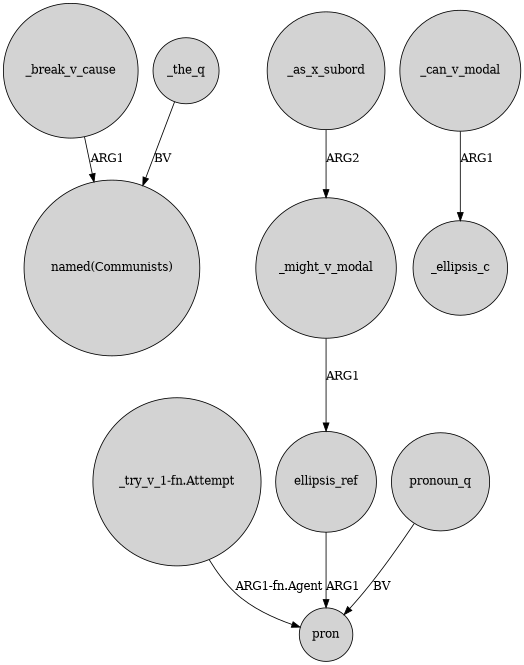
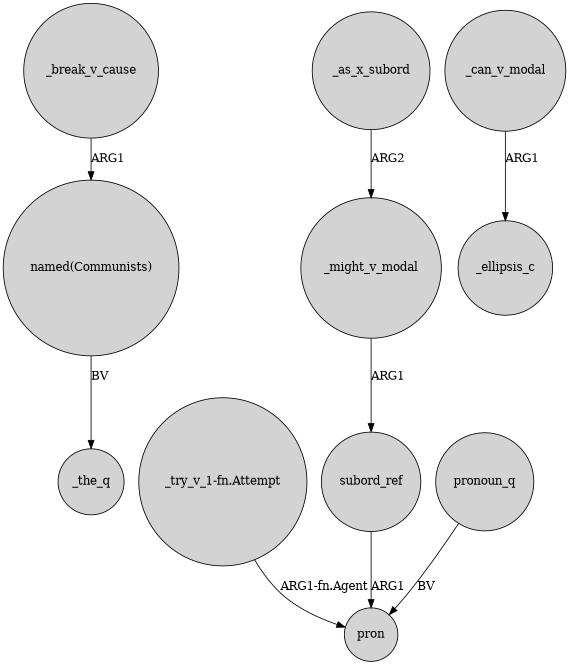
edge "_the_q" -> "named(Communists)": reversed
node "ellipsis_ref": label "ellipsis_ref" -> "subord_ref"
